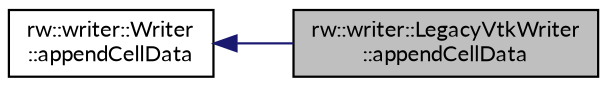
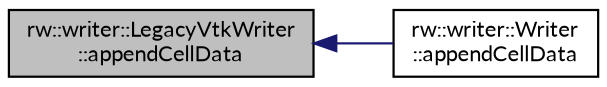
edge "rw::writer::LegacyVtkWriter ::appendCellData" -> "rw::writer::Writer ::appendCellData": reversed
